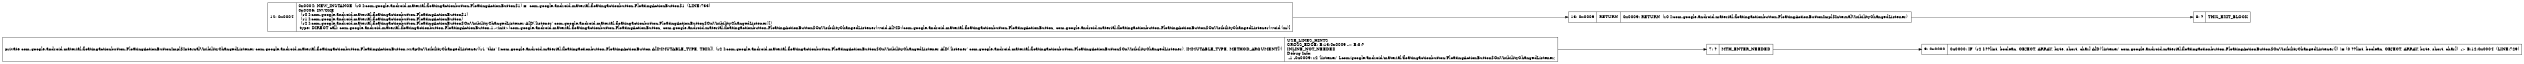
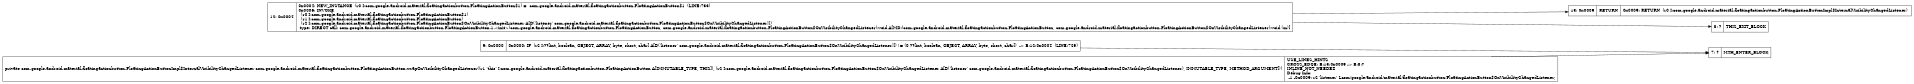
edge "13: 0x0009" -> "8: ?": now "12: 0x0004" -> "8: ?"
node "7: ?": text "MTH_ENTER_NEEDED" -> "MTH_ENTER_BLOCK"
edge "7: ?" -> "9: 0x0000": reversed
